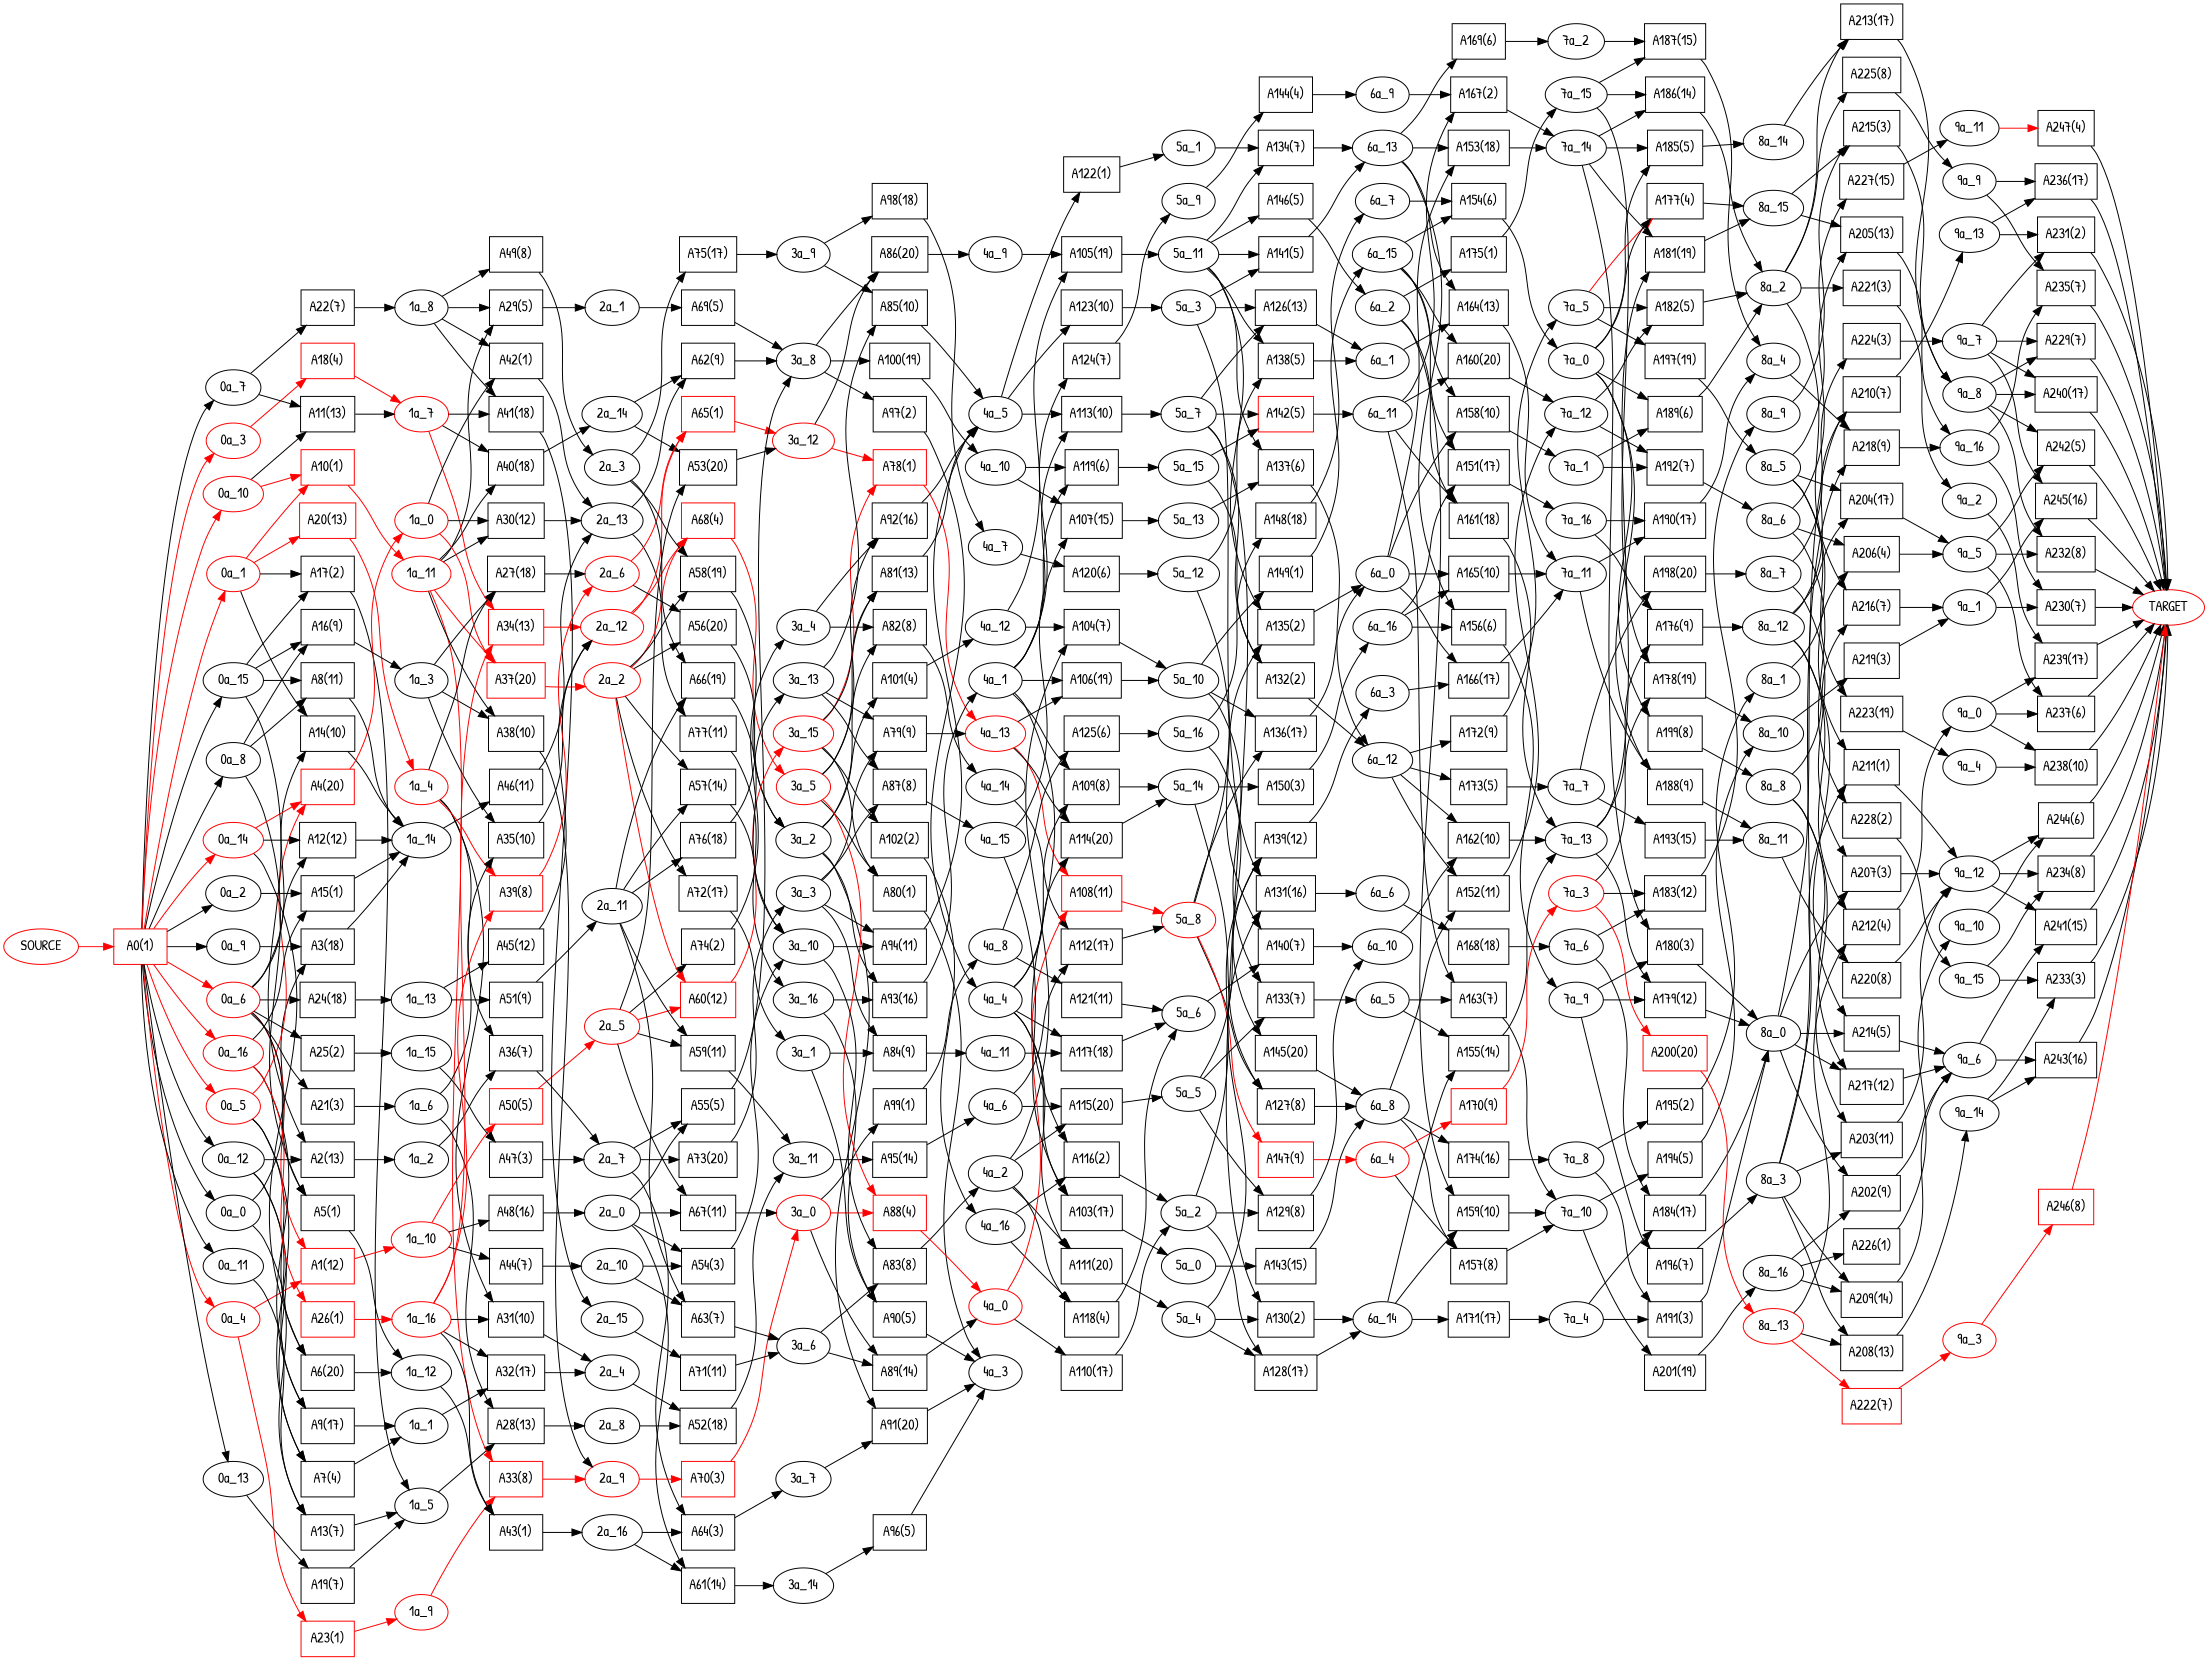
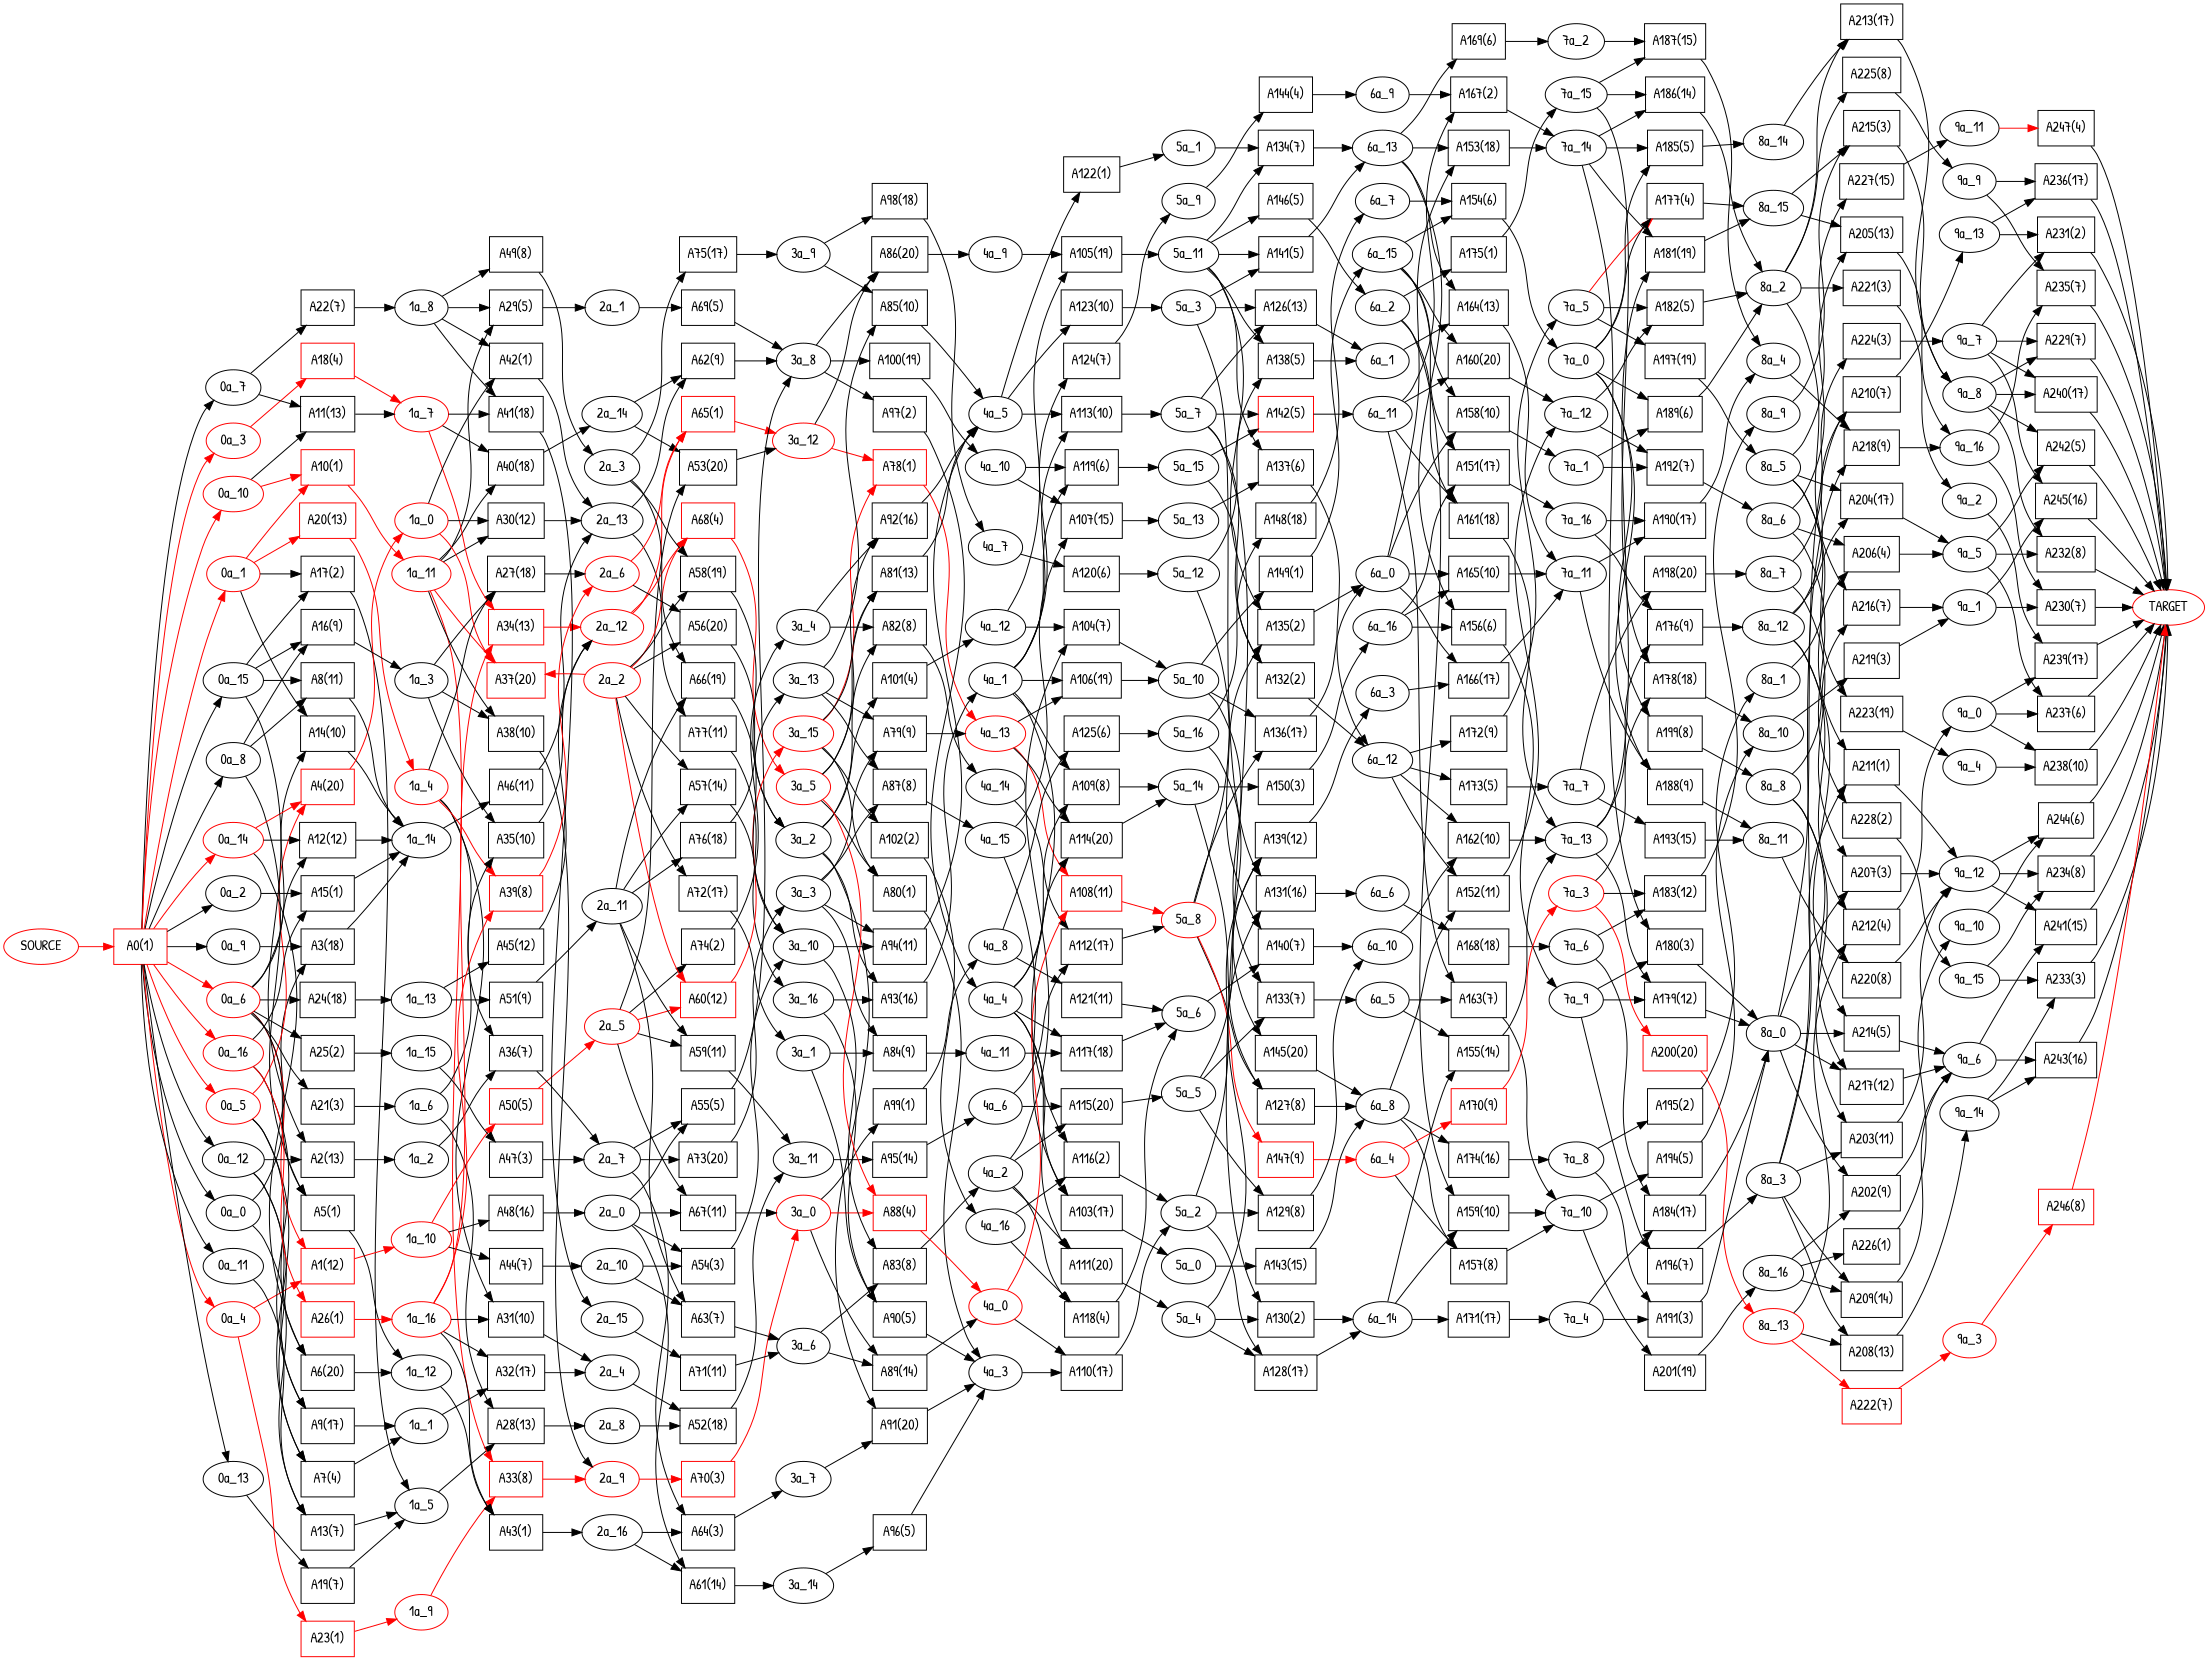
node "A178(19)": label "A178(19)" -> "A178(18)"
edge "A37(20)" -> "2a_2": reversed
edge "4a_3" -> "A110(17)": added
